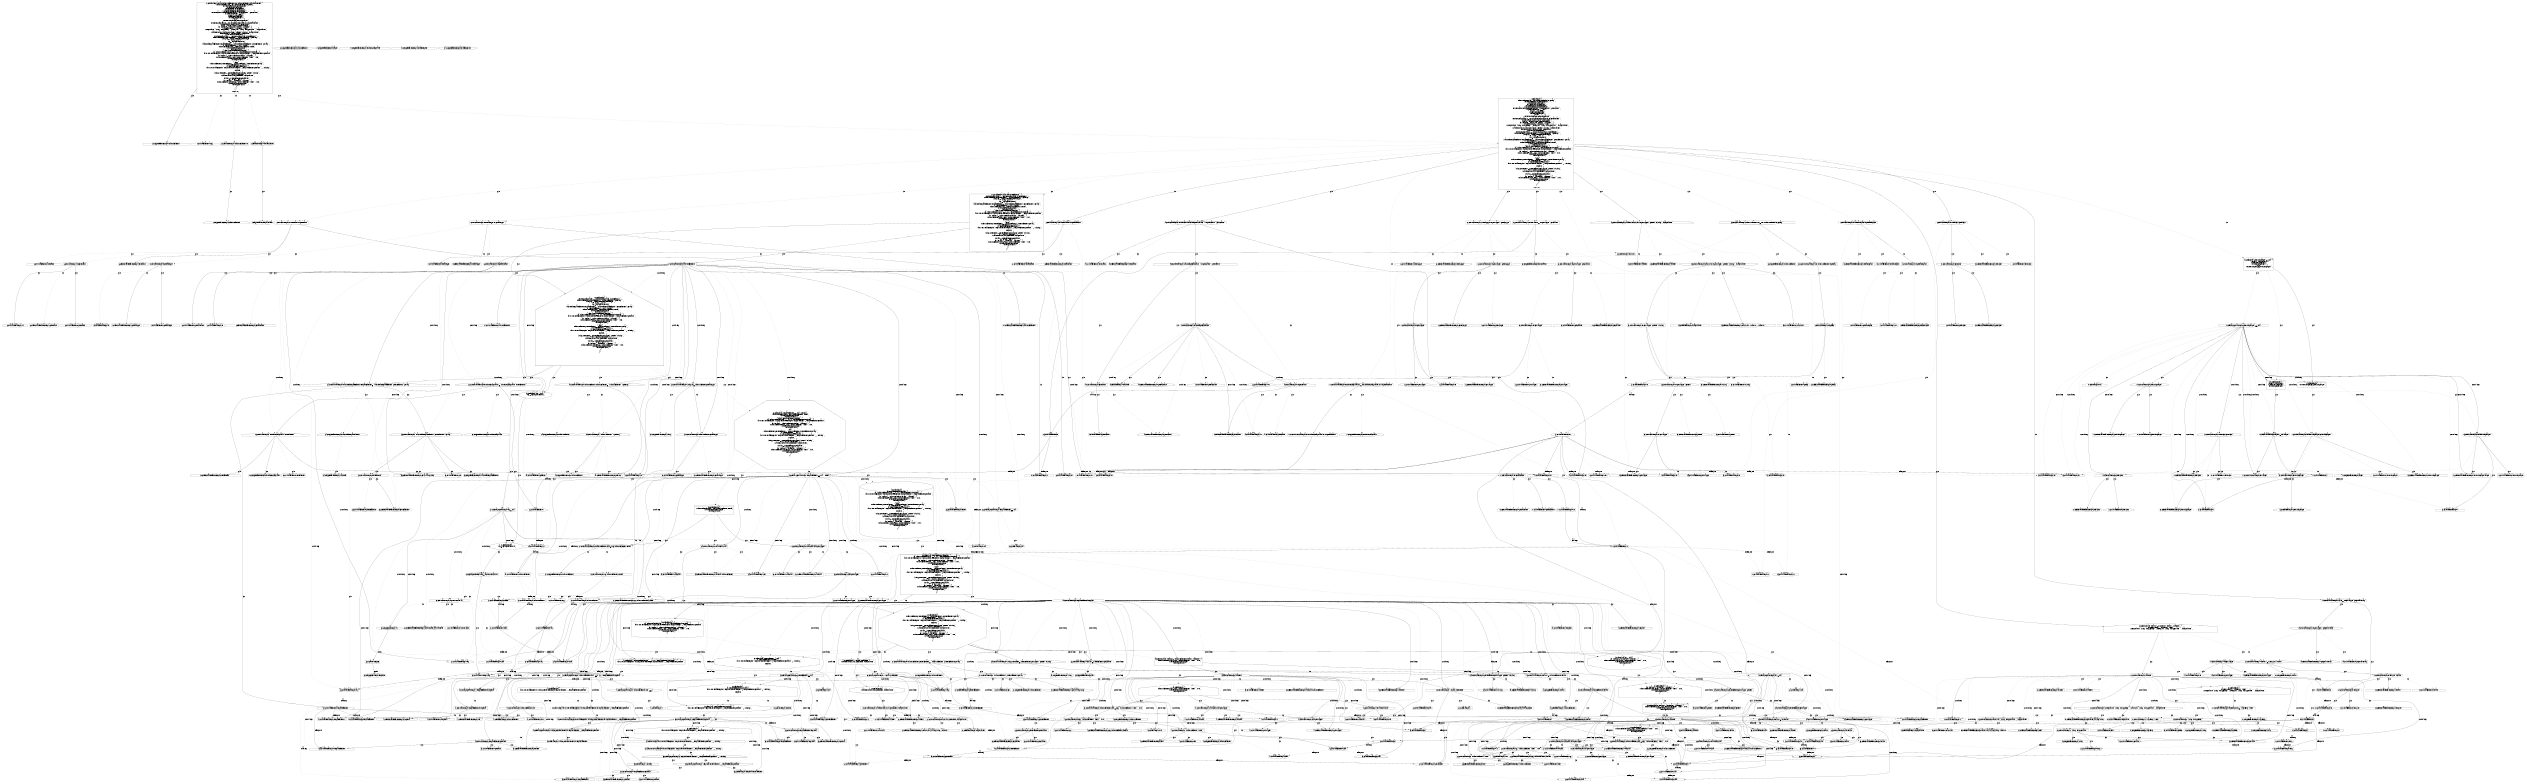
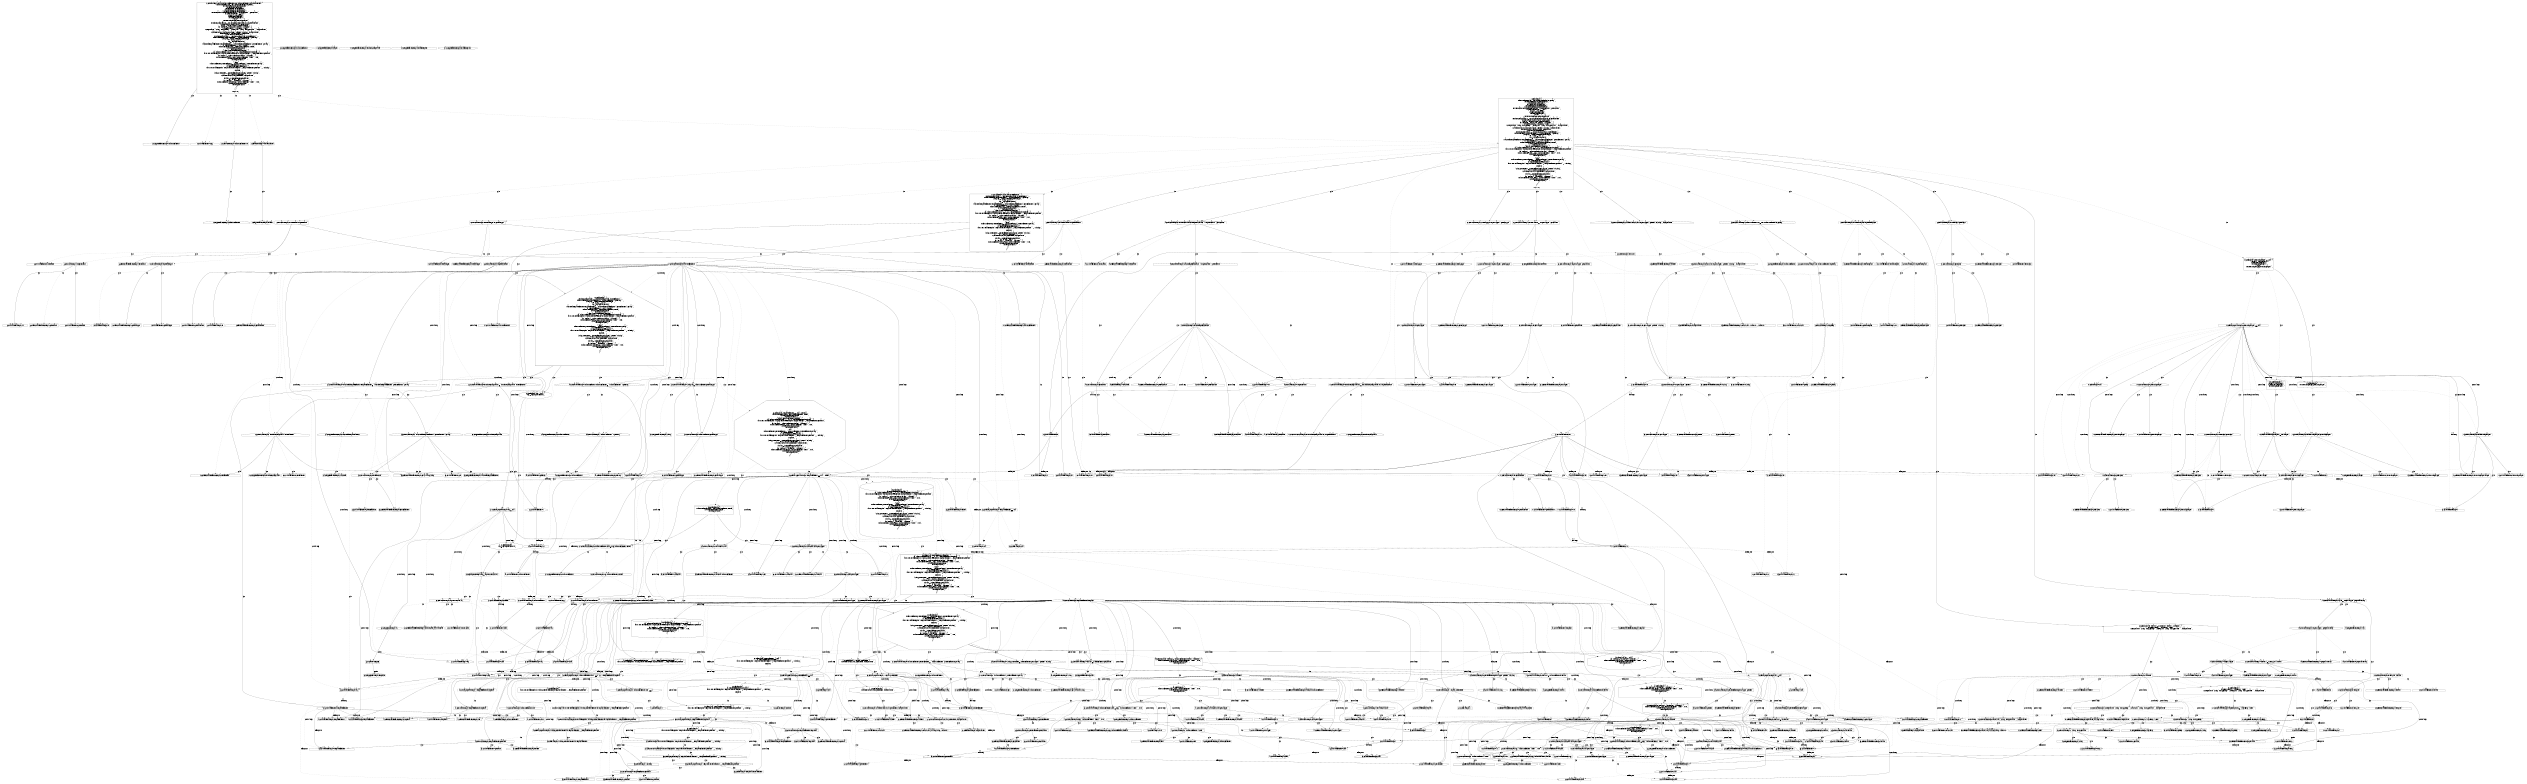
node "25:CtVirtualElement@addText": removed
edge "27:CtInvocationImpl@e.hasMoreElements()" -> "17:CtVariableReadImpl@ret": now "27:CtInvocationImpl@e.hasMoreElements()" -> "28:CtExecutableReferenceImpl@nextElement()"
edge "10:CtBinaryOperatorImpl@getOwningTarget() == null" -> "13:CtVariableReadImpl@t": label "Control Dep" -> "Data Dep"
node "25:CtVariableReadImpl@ue": removed
node "15:CtFieldReadImpl@getOwningTarget": label "15:CtFieldReadImpl@getOwningTarget" -> "15:CtVirtualElement@getOwningTarget"
edge "31:CtBinaryOperatorImpl@tag != null" -> "31:CtLiteralImpl@null": now "36:CtBinaryOperatorImpl@(templateElement == null)" -> "31:CtLiteralImpl@null"
edge "40:CtInvocationImpl@templateElement.isImplicit()" -> "64:CtVariableReadImpl@list": removed, label "Control Dep"
node "19:CtTypeReferenceImpl@Map": added
edge "37:CtVirtualElement@child" -> "38:CtVariableReadImpl@child": added, label "Define-Use"
edge "20:CtLocalVariableImpl@Iterator i = m.entrySet().iterator()" -> "20:CtInvocationImpl@m.entrySet().iterator()": reversed
edge "17:CtVirtualElement@rc" -> "67:CtVariableReadImpl@rc": label "Data Dep" -> "Define-Use"
node "51:CtExecutableReferenceImpl@get(java.lang.String)": label "51:CtExecutableReferenceImpl@get(java.lang.String)" -> "51:CtExecutableReferenceImpl@get(java.child.String)"
edge "51:CtVariableReadImpl@tag" -> "51:CtVirtualElement@presentElement": label "Define Dep" -> "Data Dep"
edge "40:CtInvocationImpl@templateElement.isImplicit()" -> "59:CtVariableReadImpl@presentElement": label "Control Data" -> "Control Dep"
node "45:CtFieldReadImpl@unknownElements": removed
edge "20:CtVariableReadImpl@m" -> "20:CtVirtualElement@i": label "Data Dep" -> "Control Dep"
edge "59:CtInvocationImpl@presentElement.getWrapper()" -> "59:CtVariableReadImpl@presentElement": now "63:CtExecutableReferenceImpl@getChildren()" -> "59:CtVariableReadImpl@presentElement"
edge "65:CtInvocationImpl@i.hasNext()" -> "45:CtVirtualElement@iterator": now "65:CtInvocationImpl@i.hasNext()" -> "68:CtInvocationImpl@ret.addChild(child)"
edge "63:CtVariableReadImpl@presentElement" -> "63:CtInvocationImpl@presentElement.getChildren()": reversed
edge "20:CtInvocationImpl@i.hasNext()" -> "23:CtVirtualElement@getValue": now "20:CtInvocationImpl@i.hasNext()" -> "23:CtInvocationImpl@((String) (entry.getKey()))"
edge "21:CtVariableReadImpl@i" -> "21:CtVirtualElement@entry": label "Data Dep" -> "Action"
edge "45:CtVirtualElement@iterator" -> "68:CtExecutableReferenceImpl@addChild(UnknownElement)": now "68:CtInvocationImpl@ret.addChild(child)" -> "68:CtExecutableReferenceImpl@addChild(UnknownElement)"
edge "34:CtVirtualElement@templateElement" -> "55:CtVariableReadImpl@templateElement": label "Data Dep" -> "Define-Use"
